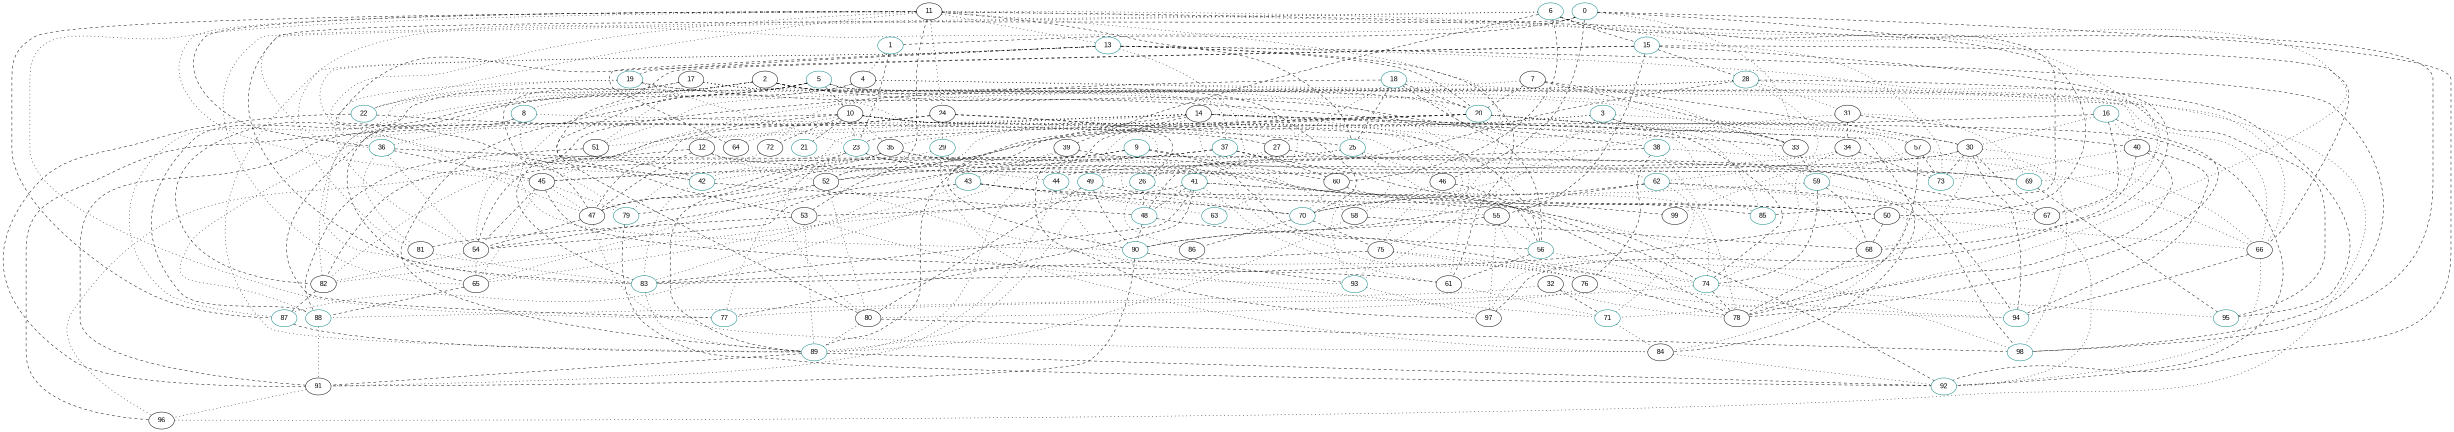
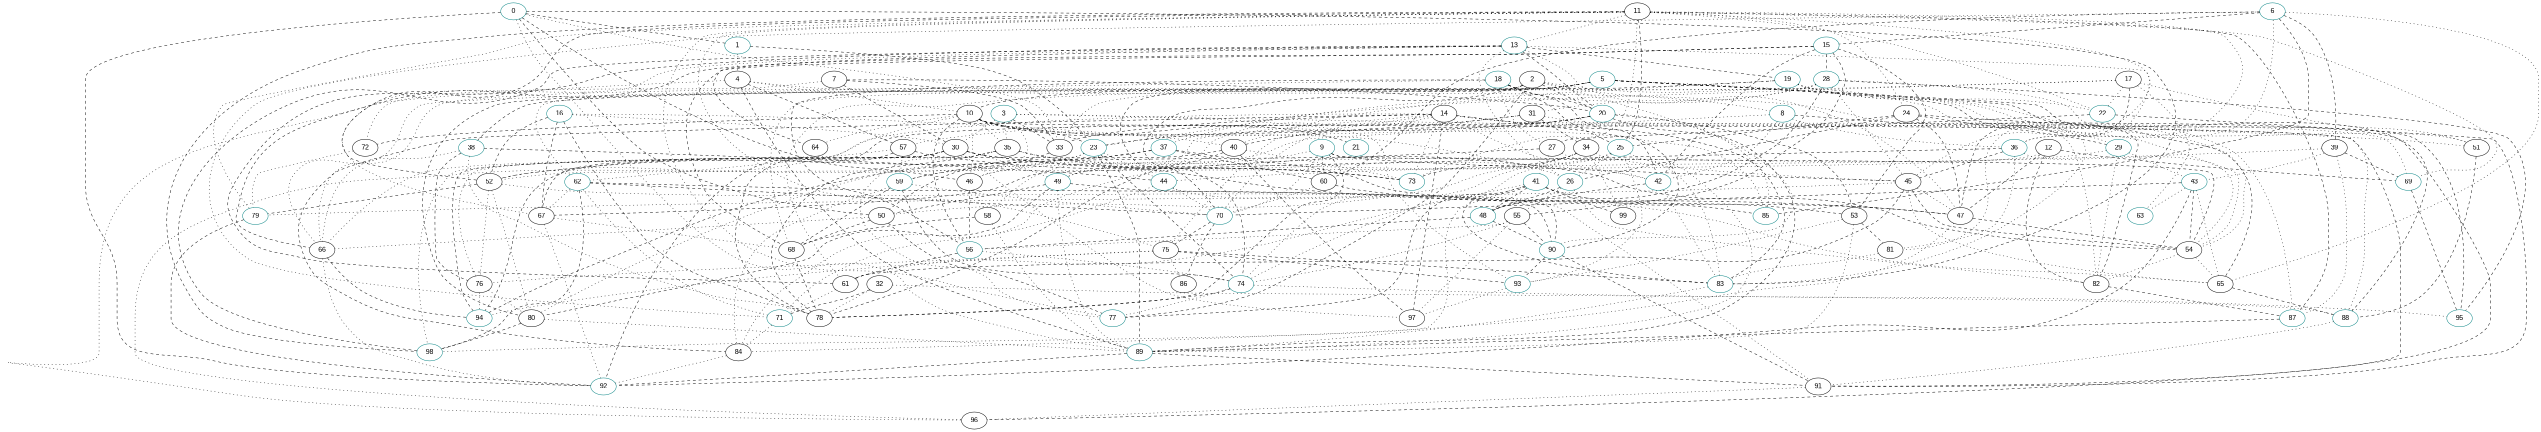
edge "11" -- "36": style dashed -> dotted
edge "4" -- "57": style dotted -> dashed
edge "24" -- "29": style dotted -> dashed
edge "26" -- "86": now "75" -- "86"
edge "50" -- "83": now "50" -- "77"
edge "75" -- "93": style dotted -> dashed
